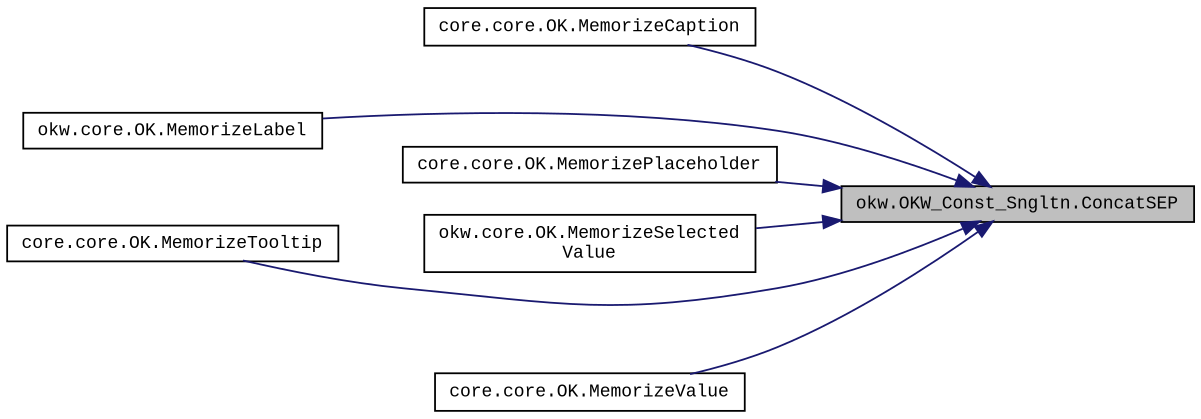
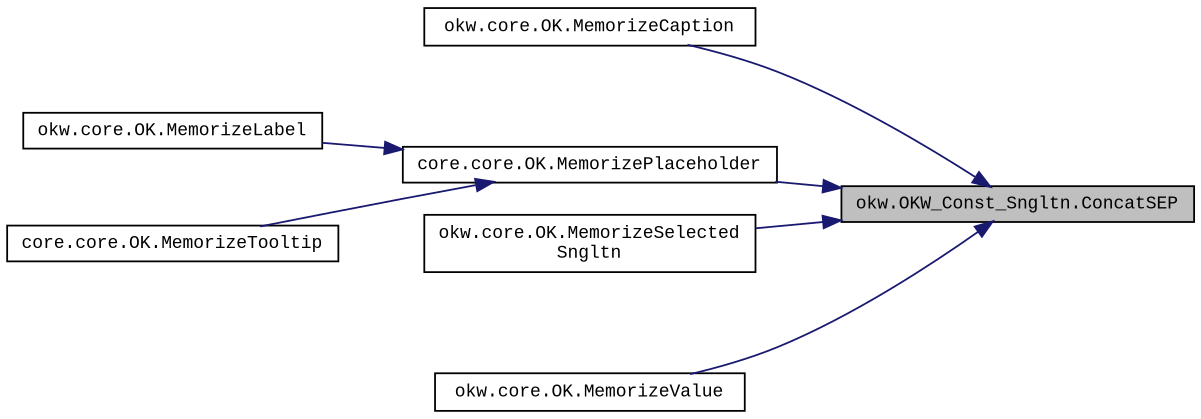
node "core.core.OK.MemorizeCaption": label "core.core.OK.MemorizeCaption" -> "okw.core.OK.MemorizeCaption"
edge "okw.core.OK.MemorizeLabel" -> "okw.OKW_Const_Sngltn.ConcatSEP": now "okw.core.OK.MemorizeLabel" -> "core.core.OK.MemorizePlaceholder"
node "okw.core.OK.MemorizeSelected Value": label "okw.core.OK.MemorizeSelected Value" -> "okw.core.OK.MemorizeSelected Sngltn"
edge "core.core.OK.MemorizeTooltip" -> "okw.OKW_Const_Sngltn.ConcatSEP": now "core.core.OK.MemorizeTooltip" -> "core.core.OK.MemorizePlaceholder"
node "core.core.OK.MemorizeValue": label "core.core.OK.MemorizeValue" -> "okw.core.OK.MemorizeValue"
